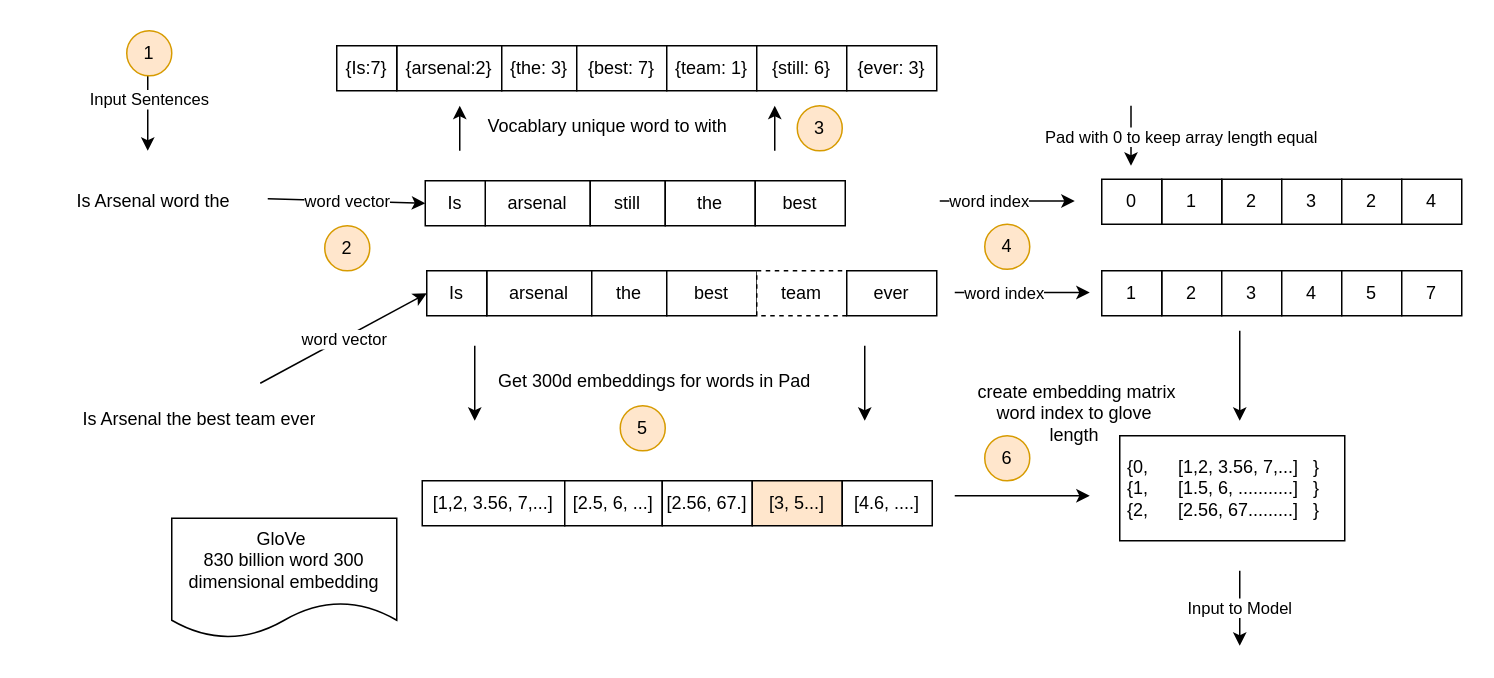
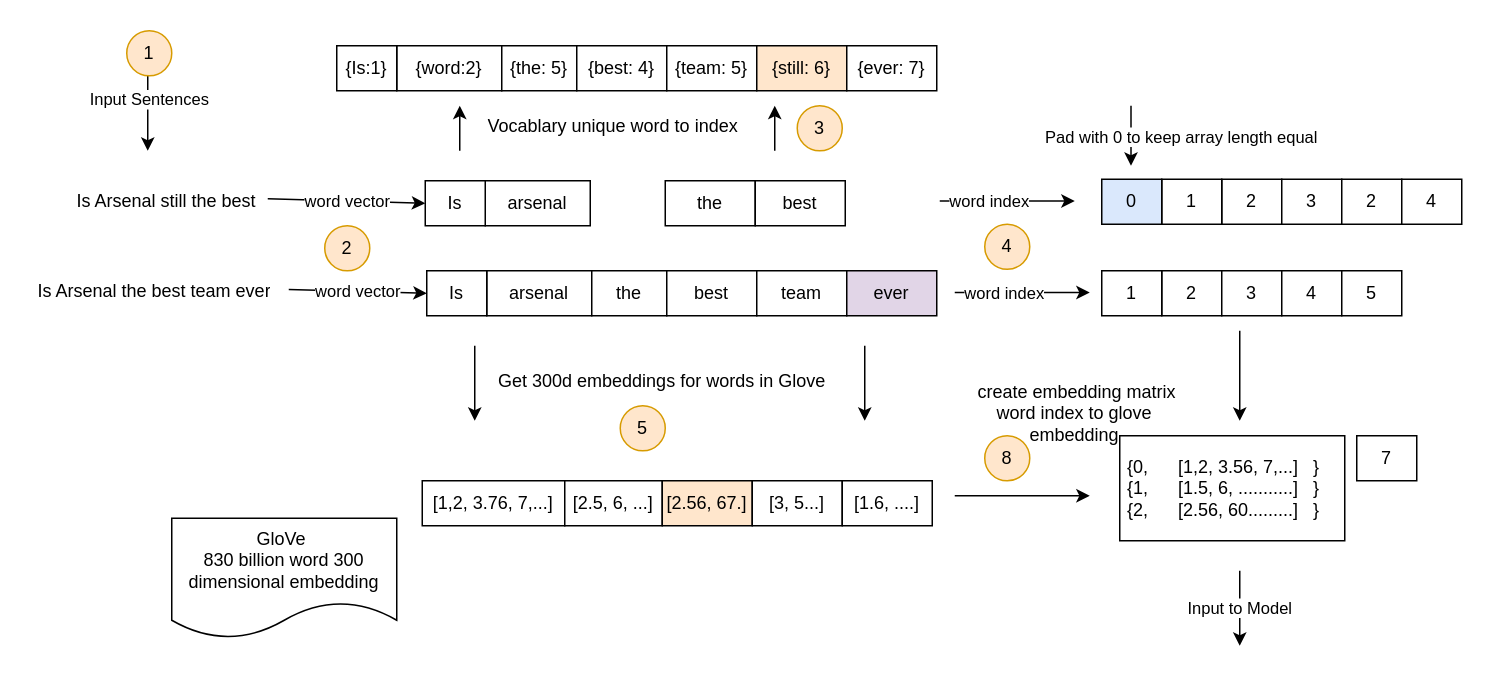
node "{Is:7}": label "{Is:7}" -> "{Is:1}"
node "{arsenal:2}": label "{arsenal:2}" -> "{word:2}"
node "{the: 3}": label "{the: 3}" -> "{the: 5}"
node "{best: 7}": label "{best: 7}" -> "{best: 4}"
node "{team: 1}": label "{team: 1}" -> "{team: 5}"
node "{still: 6}": fillcolor #ffffff -> #ffe6cc
node "{ever: 3}": label "{ever: 3}" -> "{ever: 7}"
node "Vocablary unique word to with": label "Vocablary unique word to with" -> "Vocablary unique word to index"
node "Is Arsenal word the best team?": label "Is Arsenal word the best team?" -> "Is Arsenal still the best team?"
node "0": fillcolor #ffffff -> #dae8fc
node "still": removed
node "team": style dashed -> solid
node "ever": fillcolor #ffffff -> #e1d5e7
node "7": moved (1432, 293) -> (1387, 458)
node "Get 300d embeddings for words in Pad": label "Get 300d embeddings for words in Pad" -> "Get 300d embeddings for words in Glove"
node "Is Arsenal the best team ever": moved (205, 413) -> (160, 286)
node "create embedding matrix word index to glove length": label "create embedding matrix word index to glove length" -> "create embedding matrix word index to glove embedding"
node "6": label "6" -> "8"
node "{0, [1,2, 3.56, 7,...] } {1, [1.5, 6, ...........] } {2, [2.56, 67.........] }": label "{0, [1,2, 3.56, 7,...] } {1, [1.5, 6, ...........] } {2, [2.56, 67.........] }" -> "{0, [1,2, 3.56, 7,...] } {1, [1.5, 6, ...........] } {2, [2.56, 60.........] }"
node "[1,2, 3.56, 7,...]": label "[1,2, 3.56, 7,...]" -> "[1,2, 3.76, 7,...]"
node "[2.56, 67.]": fillcolor #ffffff -> #ffe6cc
node "[3, 5...]": fillcolor #ffe6cc -> #ffffff
node "[4.6, ....]": label "[4.6, ....]" -> "[1.6, ....]"
